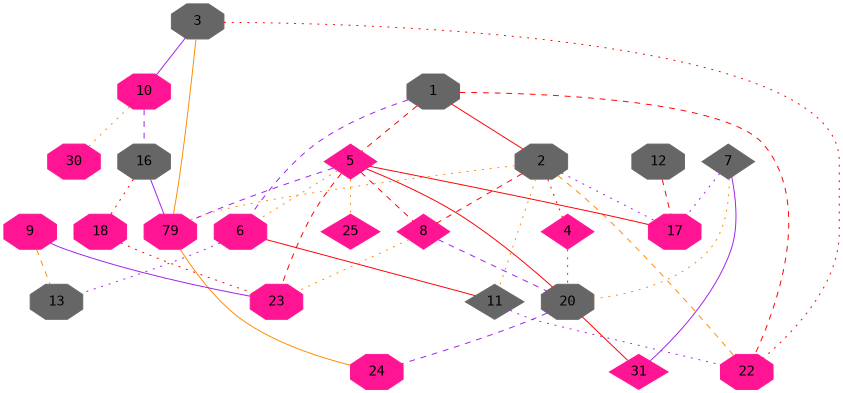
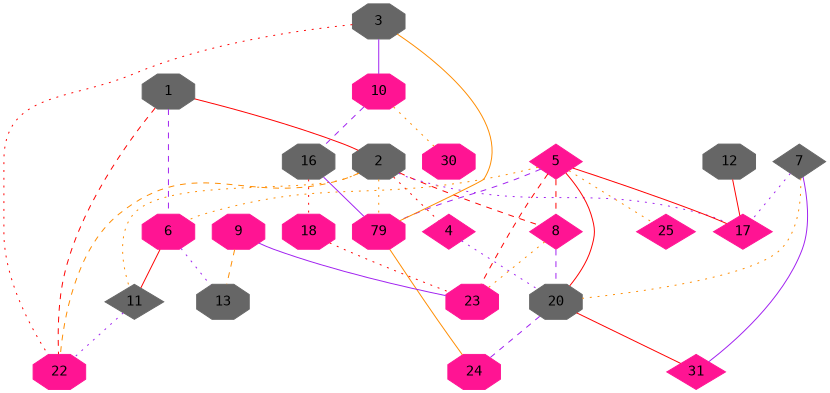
edge "1" -- "5": removed
edge "12" -- "17": style dashed -> solid
node "17": shape octagon -> diamond
